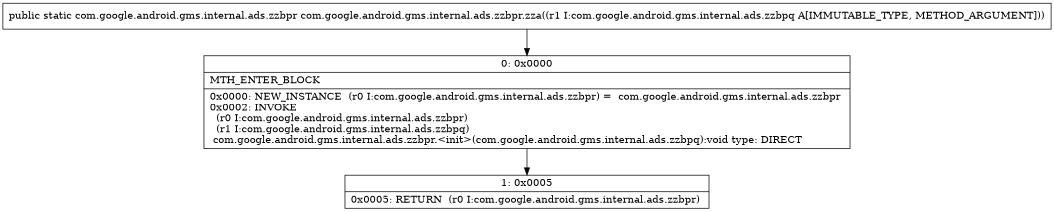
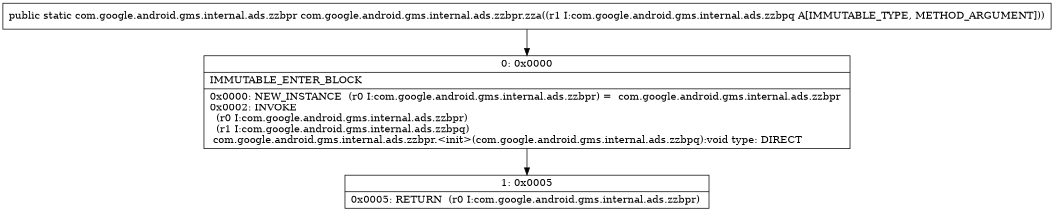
node "0: 0x0000": text "MTH_ENTER_BLOCK" -> "IMMUTABLE_ENTER_BLOCK"
